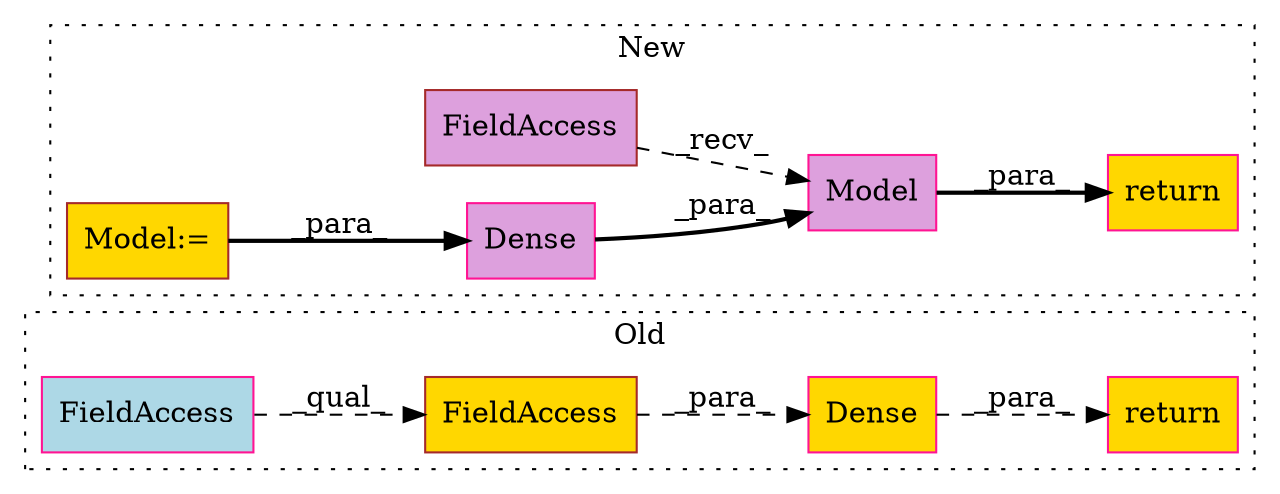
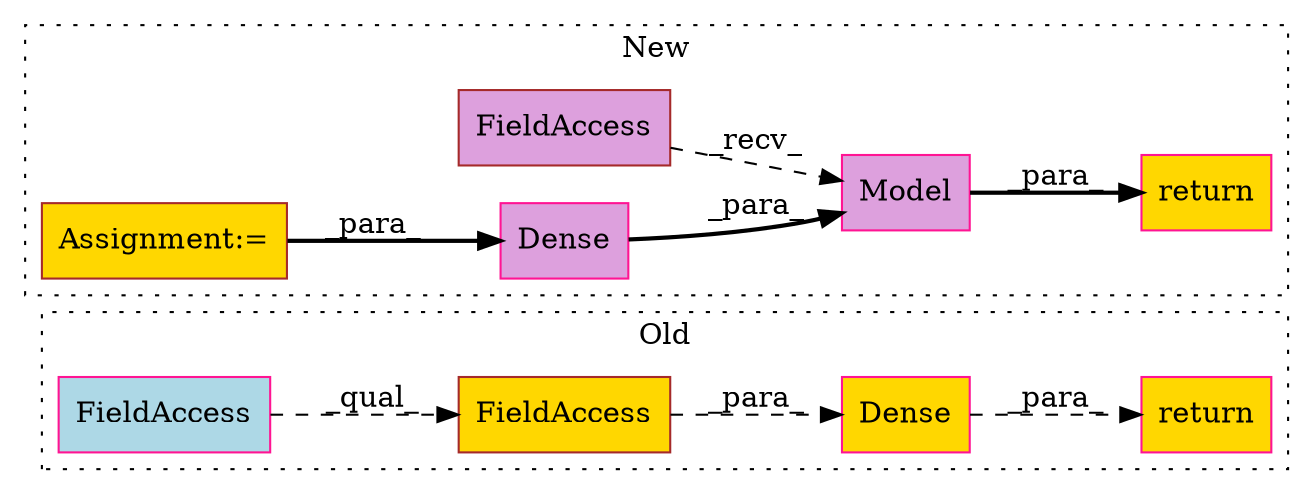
node "Model:=": label "Model:=" -> "Assignment:="
